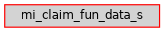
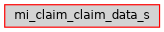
node "mi_claim_fun_data_s": label "mi_claim_fun_data_s" -> "mi_claim_claim_data_s"
